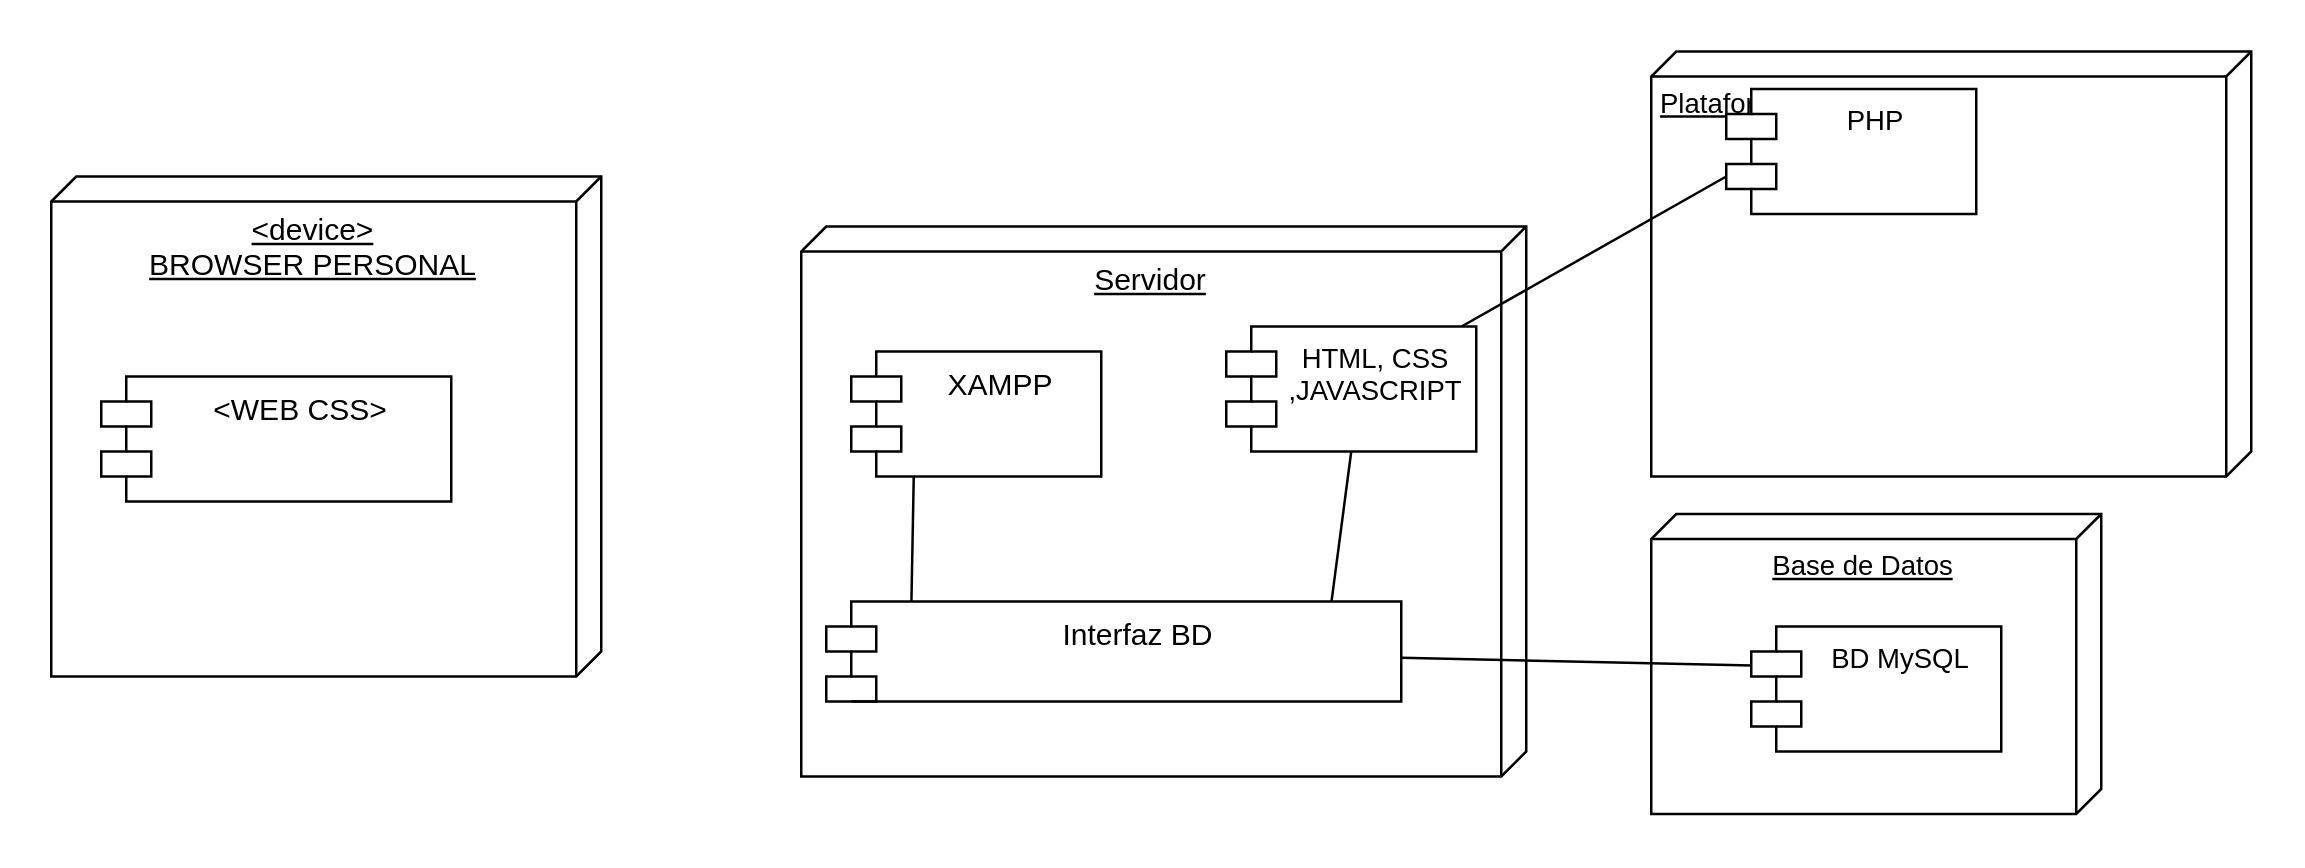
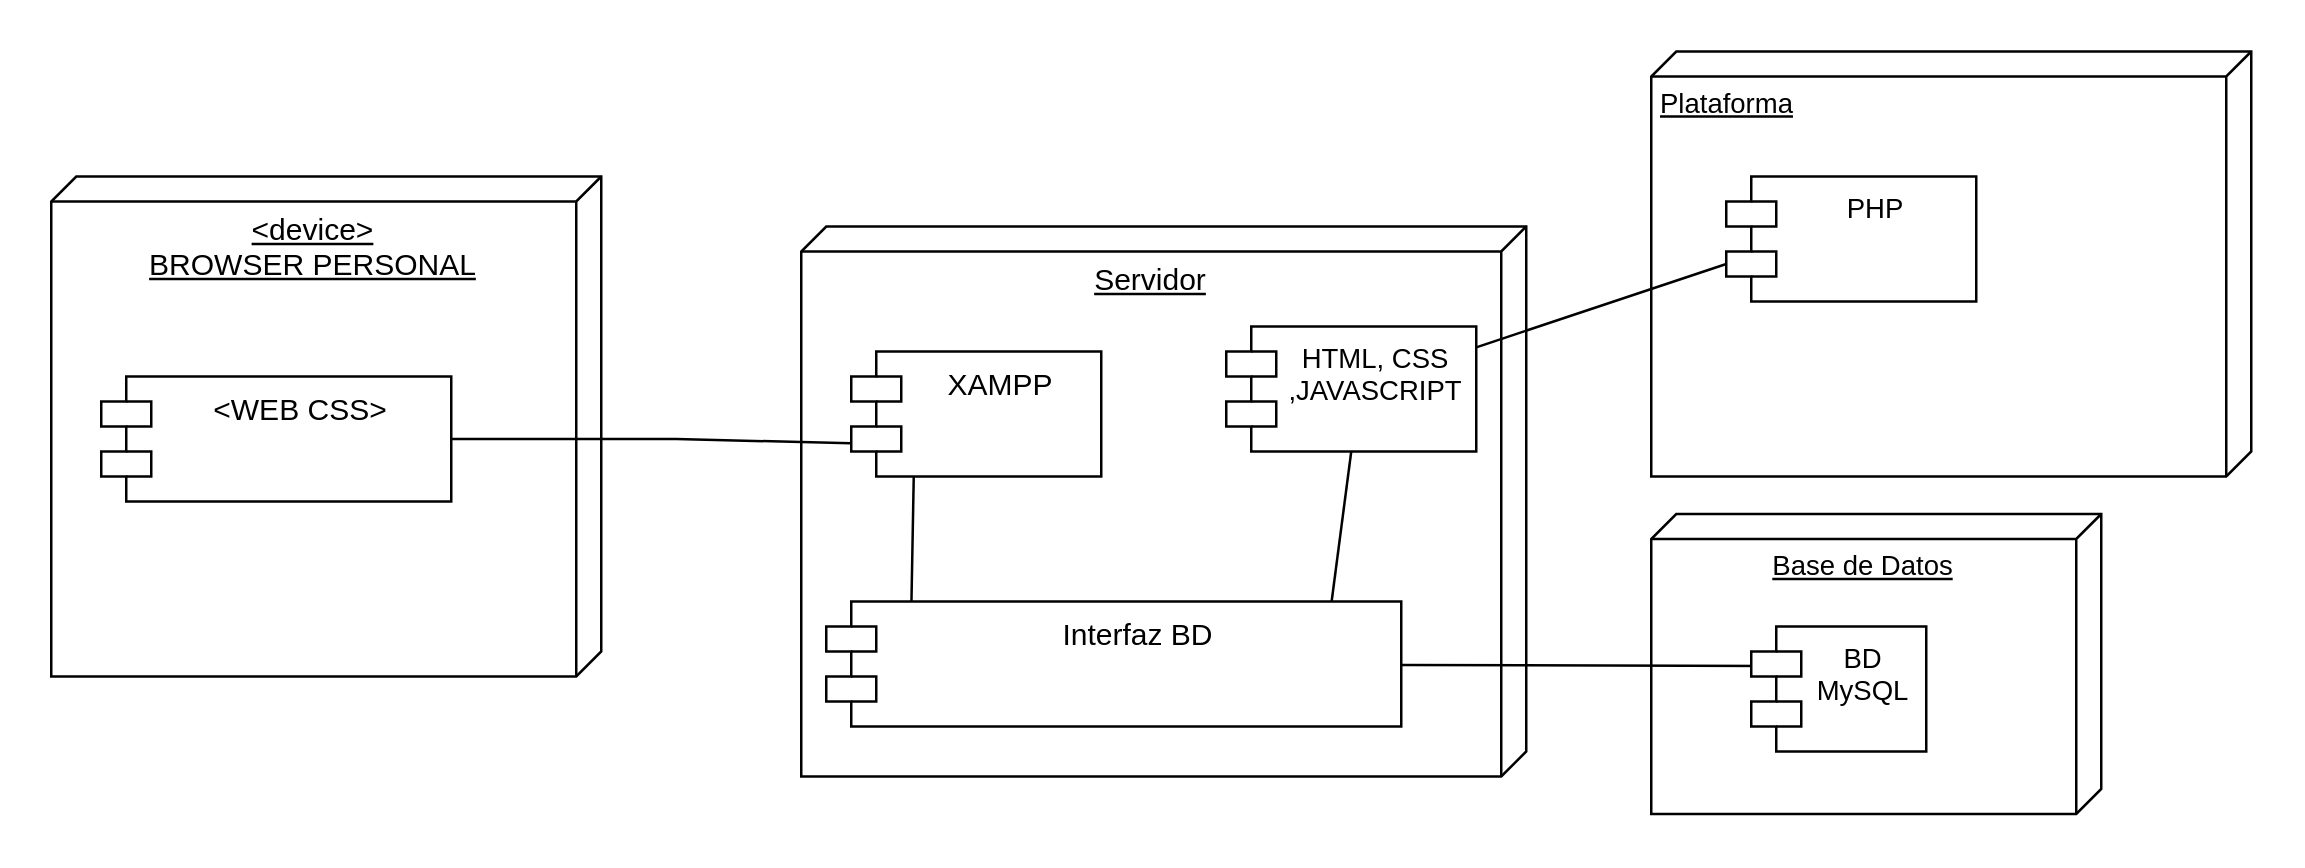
node "PHP": moved (1851, 151) -> (1851, 239)
edge "XAMPP" -- "<WEB CSS>": added
node "Interfaz BD": size 575x100 -> 575x125
node "BD MySQL": size 250x125 -> 175x125
